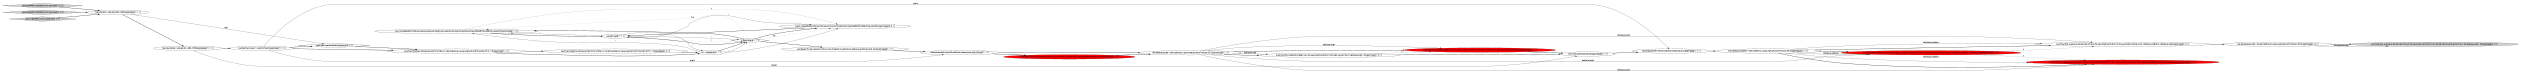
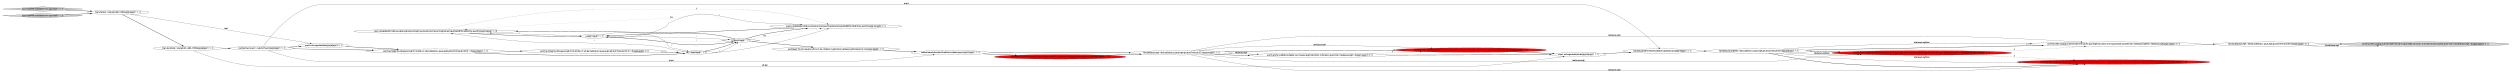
node "queueLengthReflectsJobsAssignedLabel['0', '0', '1']": removed
node "project.setAssignedLabel(label)@@@6@@@['0', '0', '1']": shape diamond -> ellipse
node "int i = 0@@@9@@@['1', '1', '1']": shape ellipse -> diamond
